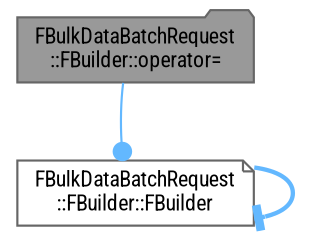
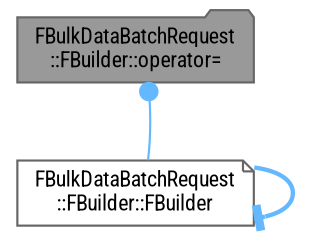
edge "FBulkDataBatchRequest ::FBuilder::operator=" -> "FBulkDataBatchRequest ::FBuilder::FBuilder": reversed
